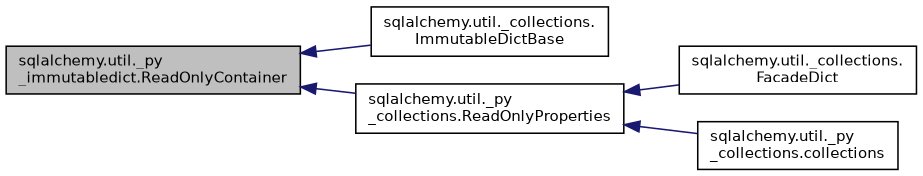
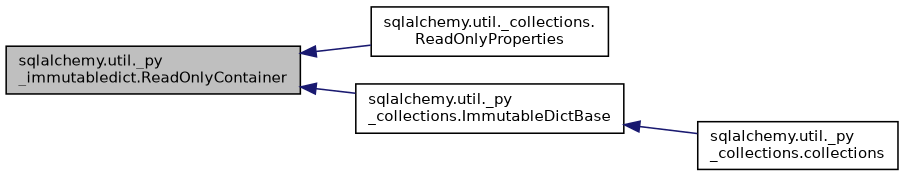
node "sqlalchemy.util._collections. ImmutableDictBase": label "sqlalchemy.util._collections. ImmutableDictBase" -> "sqlalchemy.util._collections. ReadOnlyProperties"
node "sqlalchemy.util._collections. FacadeDict": removed
node "sqlalchemy.util._py _collections.ReadOnlyProperties": label "sqlalchemy.util._py _collections.ReadOnlyProperties" -> "sqlalchemy.util._py _collections.ImmutableDictBase"
